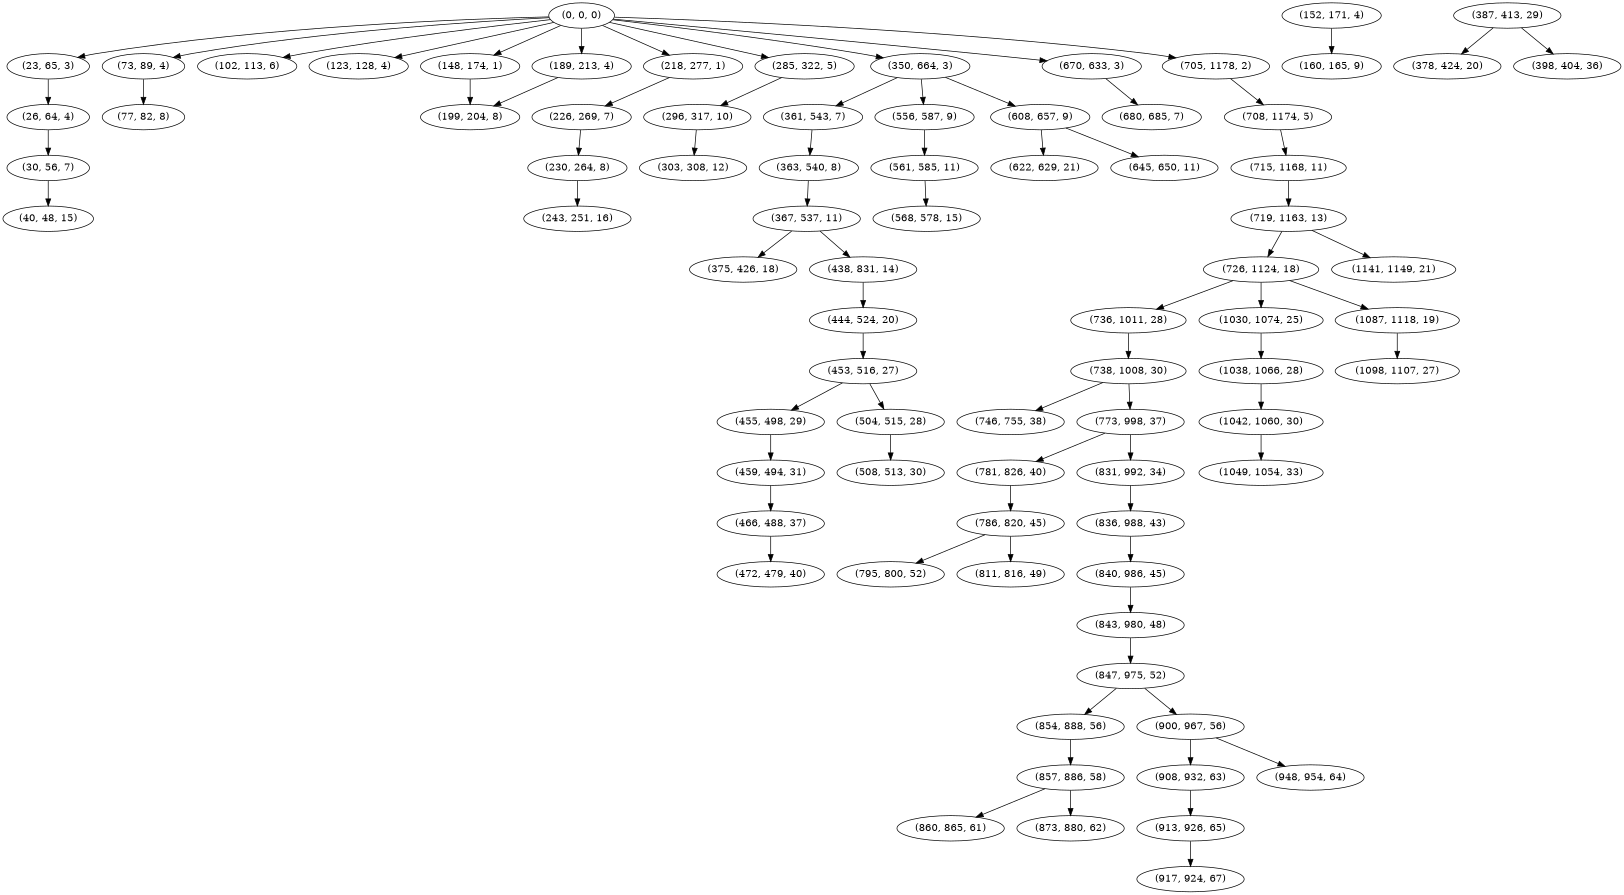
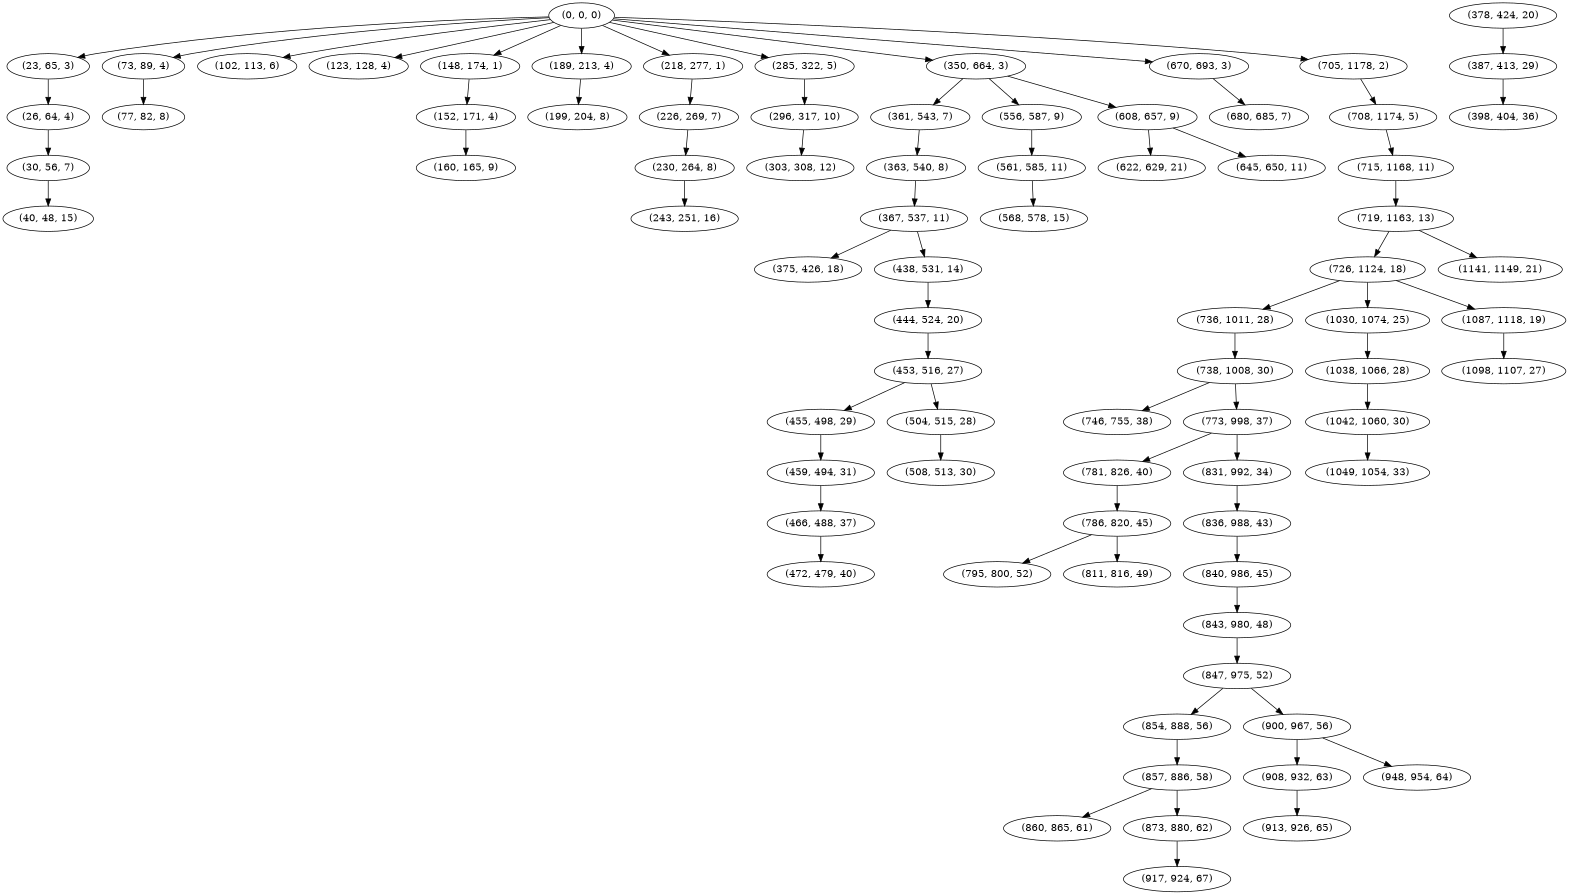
edge "(387, 413, 29)" -> "(378, 424, 20)": reversed
node "(670, 633, 3)": label "(670, 633, 3)" -> "(670, 693, 3)"
edge "(148, 174, 1)" -> "(199, 204, 8)": now "(148, 174, 1)" -> "(152, 171, 4)"
node "(438, 831, 14)": label "(438, 831, 14)" -> "(438, 531, 14)"
edge "(913, 926, 65)" -> "(917, 924, 67)": now "(873, 880, 62)" -> "(917, 924, 67)"
